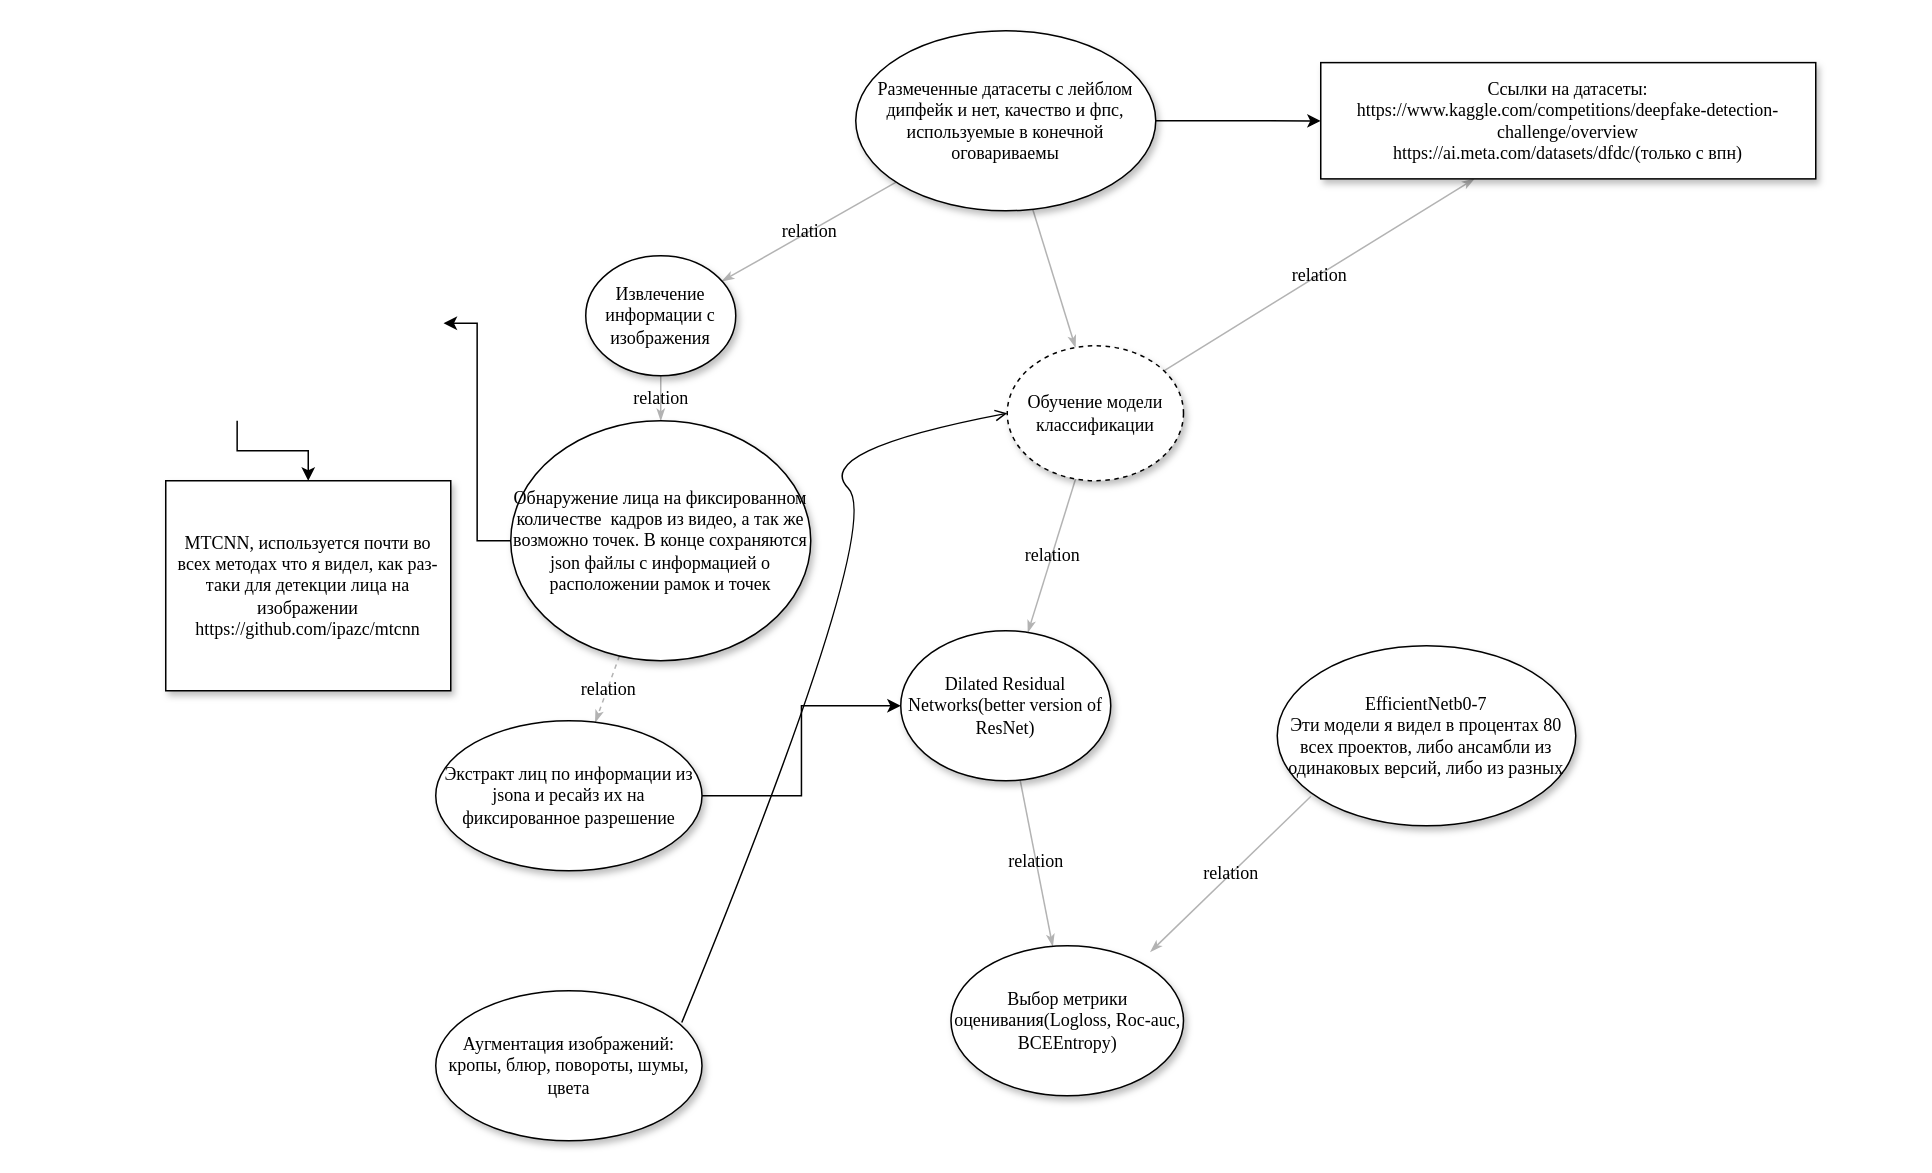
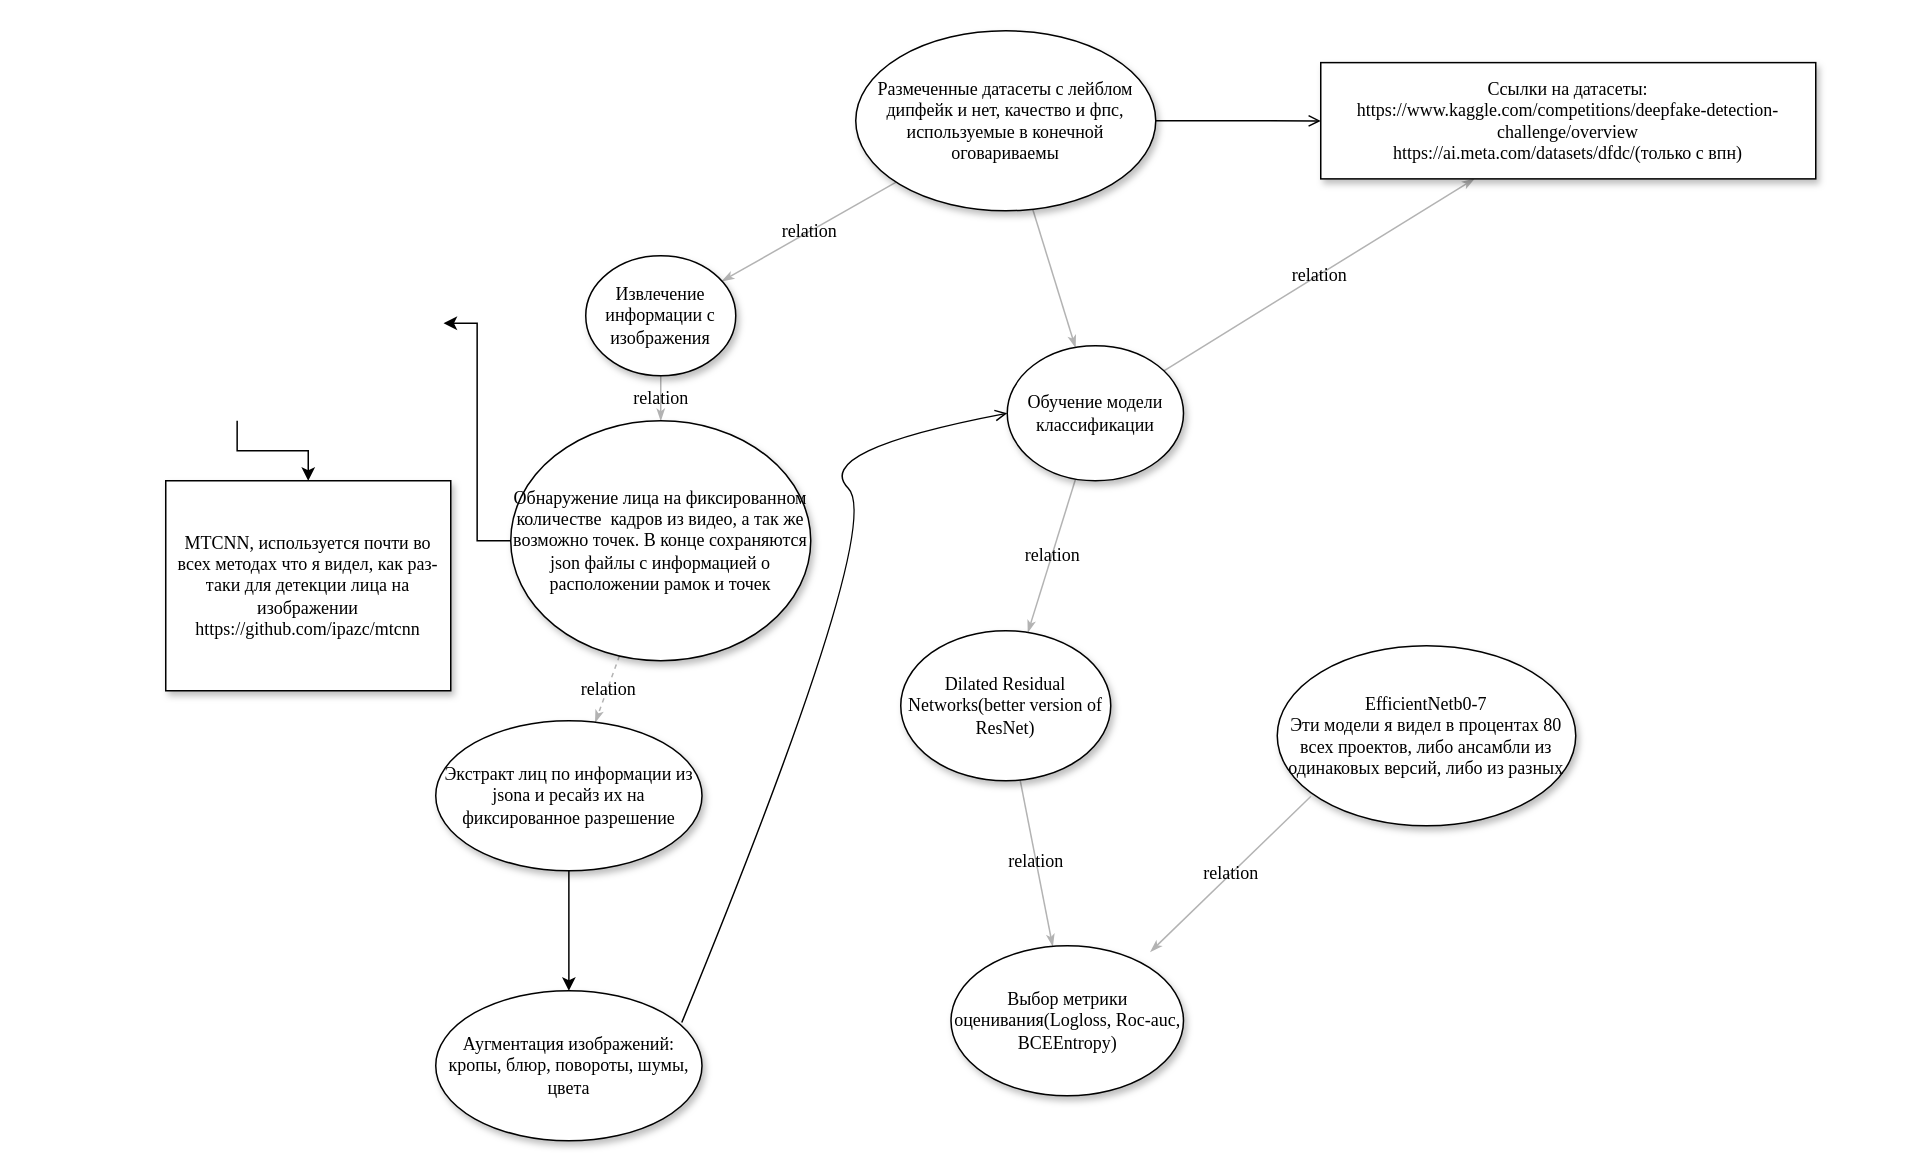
edge "Размеченные датасеты с лейблом дипфейк и нет, качество и фпс, используемые в конечной оговариваемы" -> "Ссылки на датасеты: https://www.kaggle.com/competitions/deepfake-detection-challenge/overview https://ai.meta.com/datasets/dfdc/(только с впн)": arrowhead classic -> open
node "Обучение модели классификации": style dashed -> solid
edge "Экстракт лиц по информации из jsona и ресайз их на фиксированное разрешение" -> "Dilated Residual Networks(better version of ResNet)": now "Экстракт лиц по информации из jsona и ресайз их на фиксированное разрешение" -> "Аугментация изображений: кропы, блюр, повороты, шумы, цвета"
